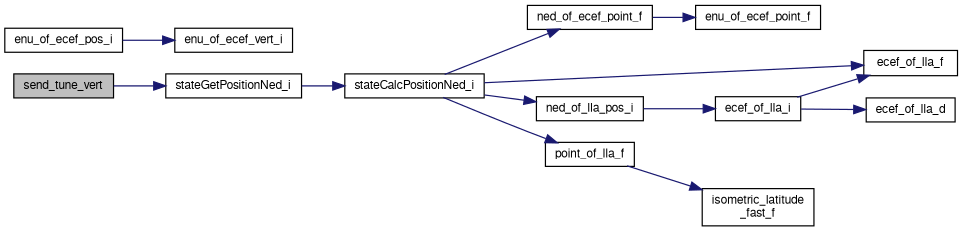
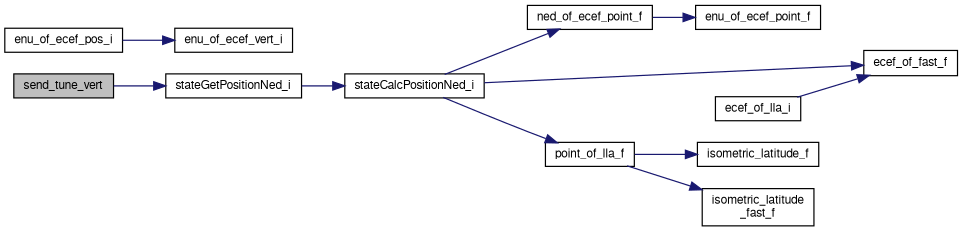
node "ecef_of_lla_f": label "ecef_of_lla_f" -> "ecef_of_fast_f"
node "ned_of_lla_pos_i": removed
node "ecef_of_lla_d": removed
node "isometric_latitude_f": added
